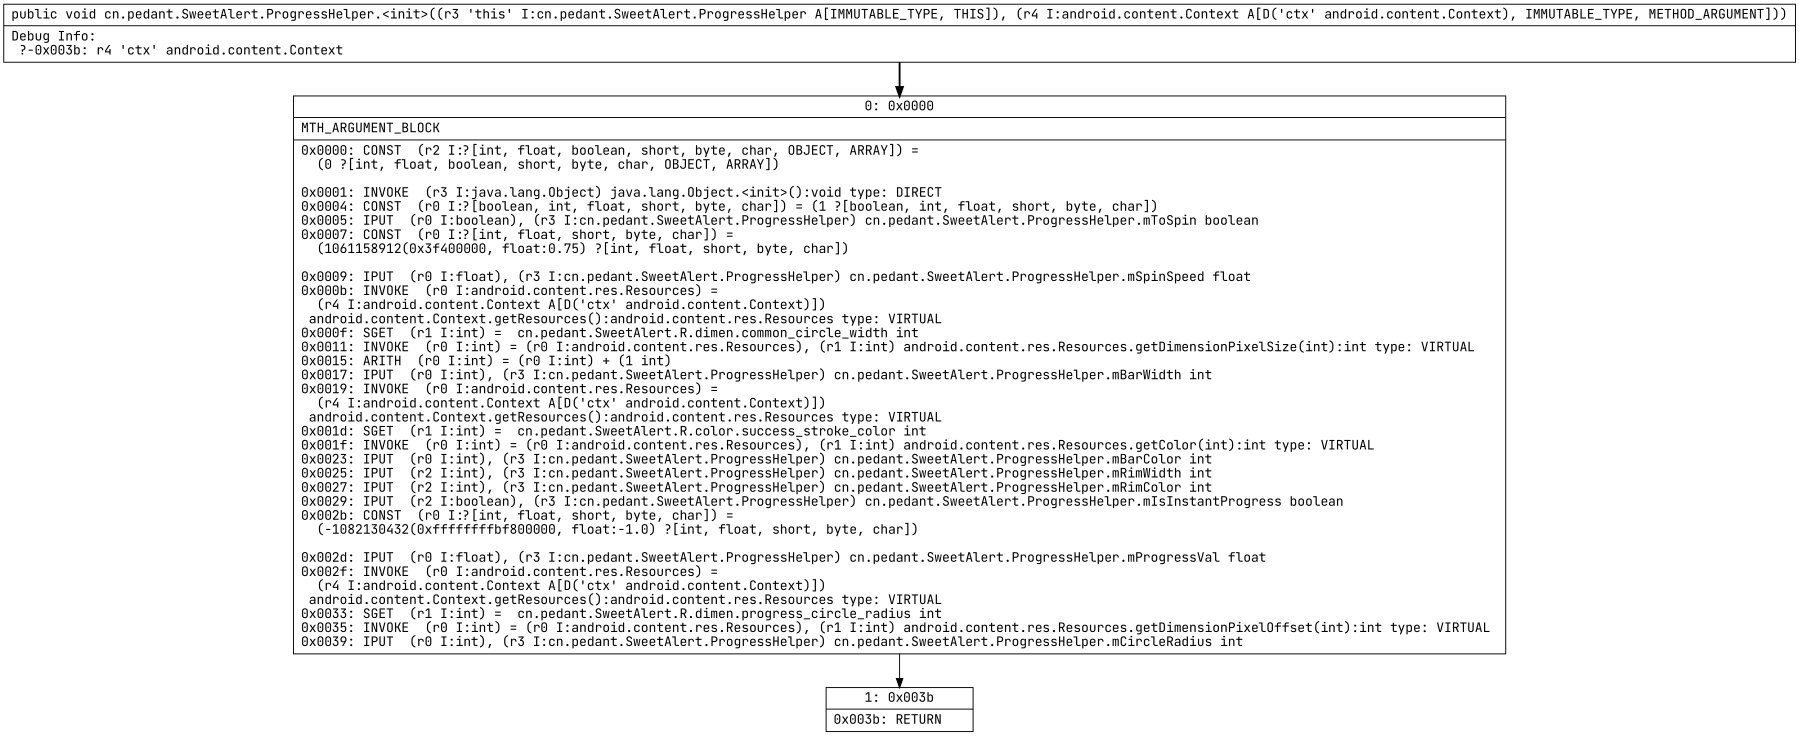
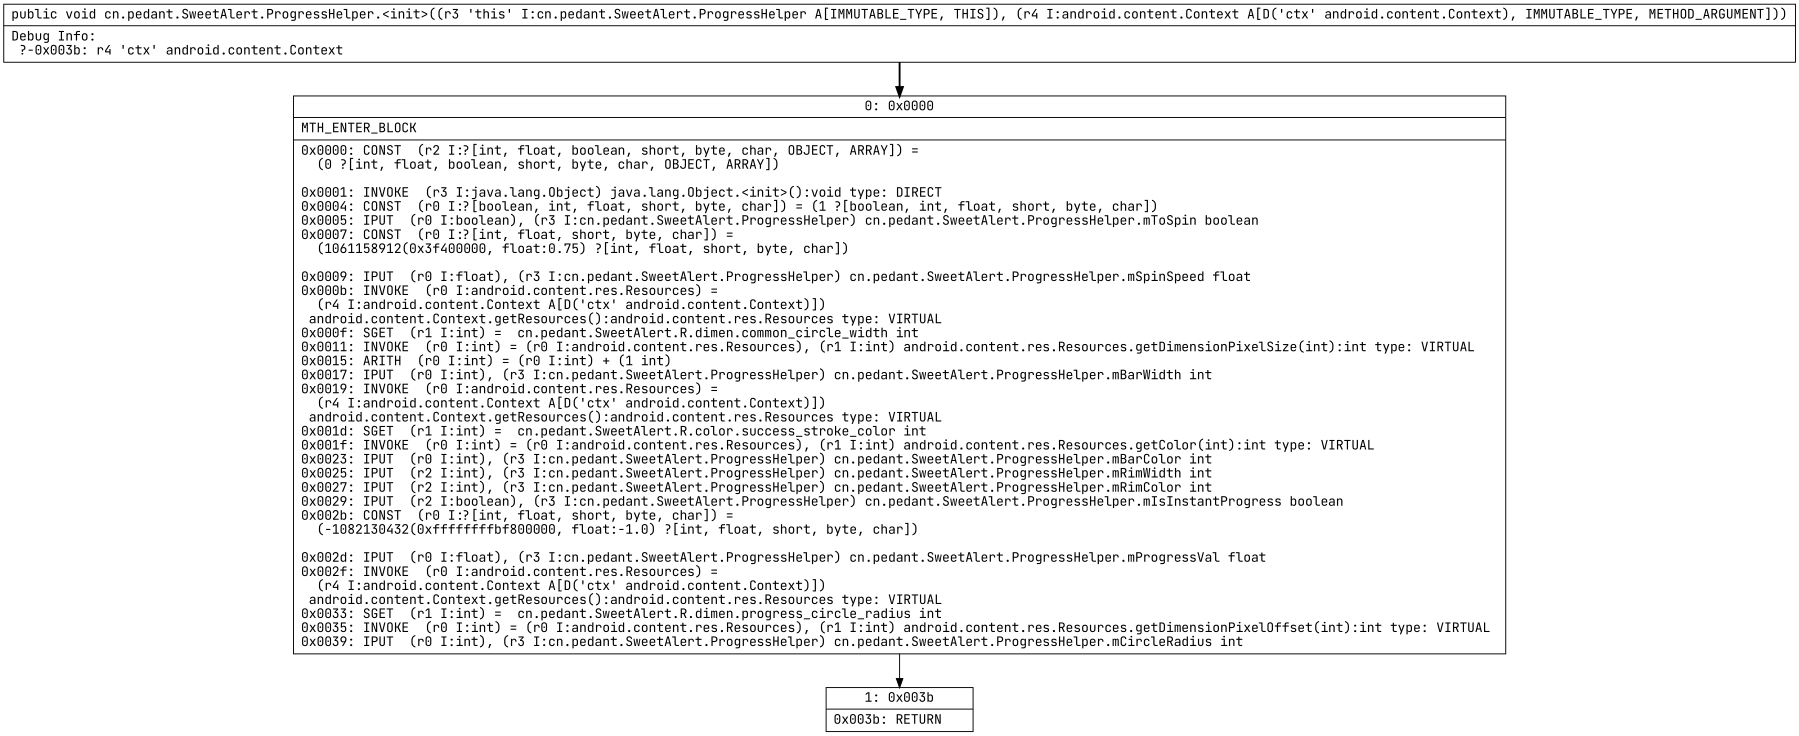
node "0: 0x0000": text "MTH_ARGUMENT_BLOCK" -> "MTH_ENTER_BLOCK"
